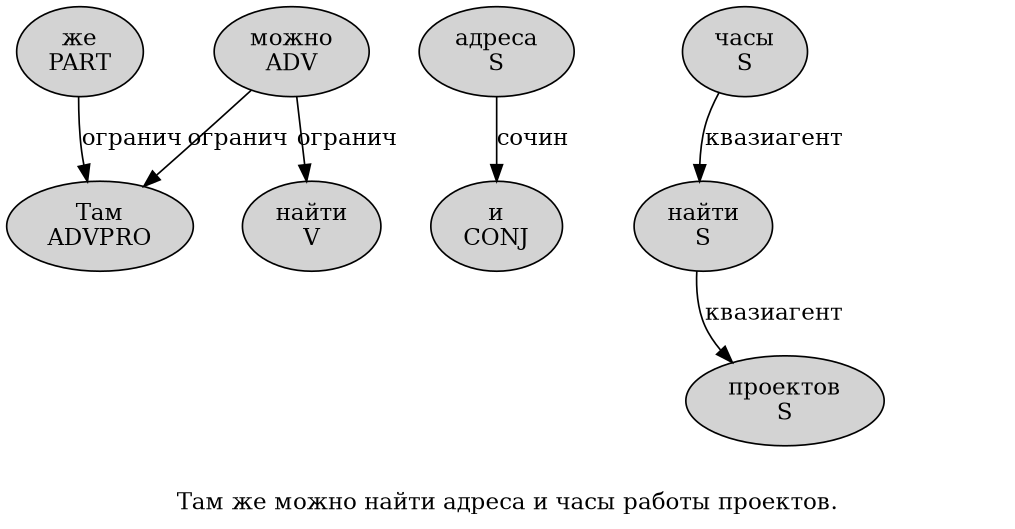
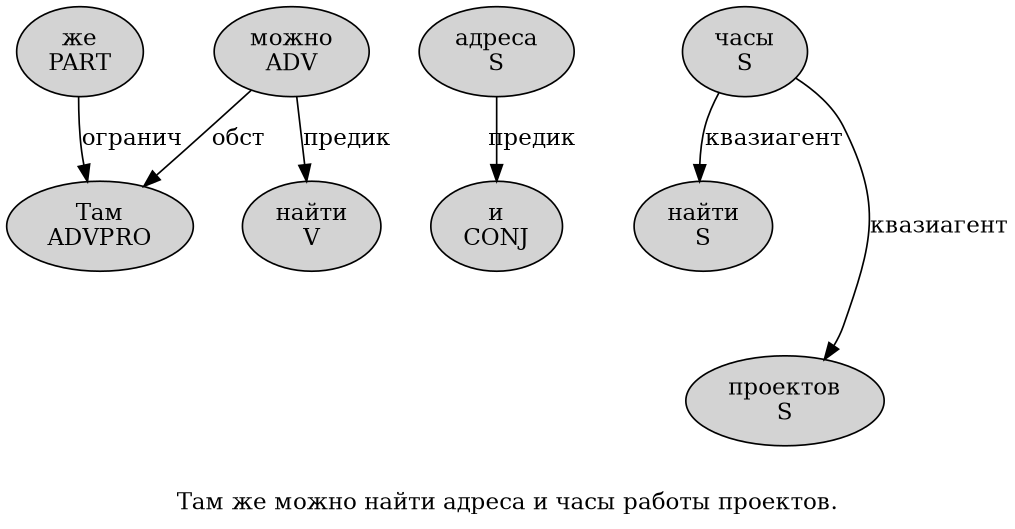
edge "можно ADV" -> "Там ADVPRO": label "огранич" -> "обст"
edge "можно ADV" -> "найти V": label "огранич" -> "предик"
edge "адреса S" -> "и CONJ": label "сочин" -> "предик"
edge "найти S" -> "проектов S": now "часы S" -> "проектов S"
